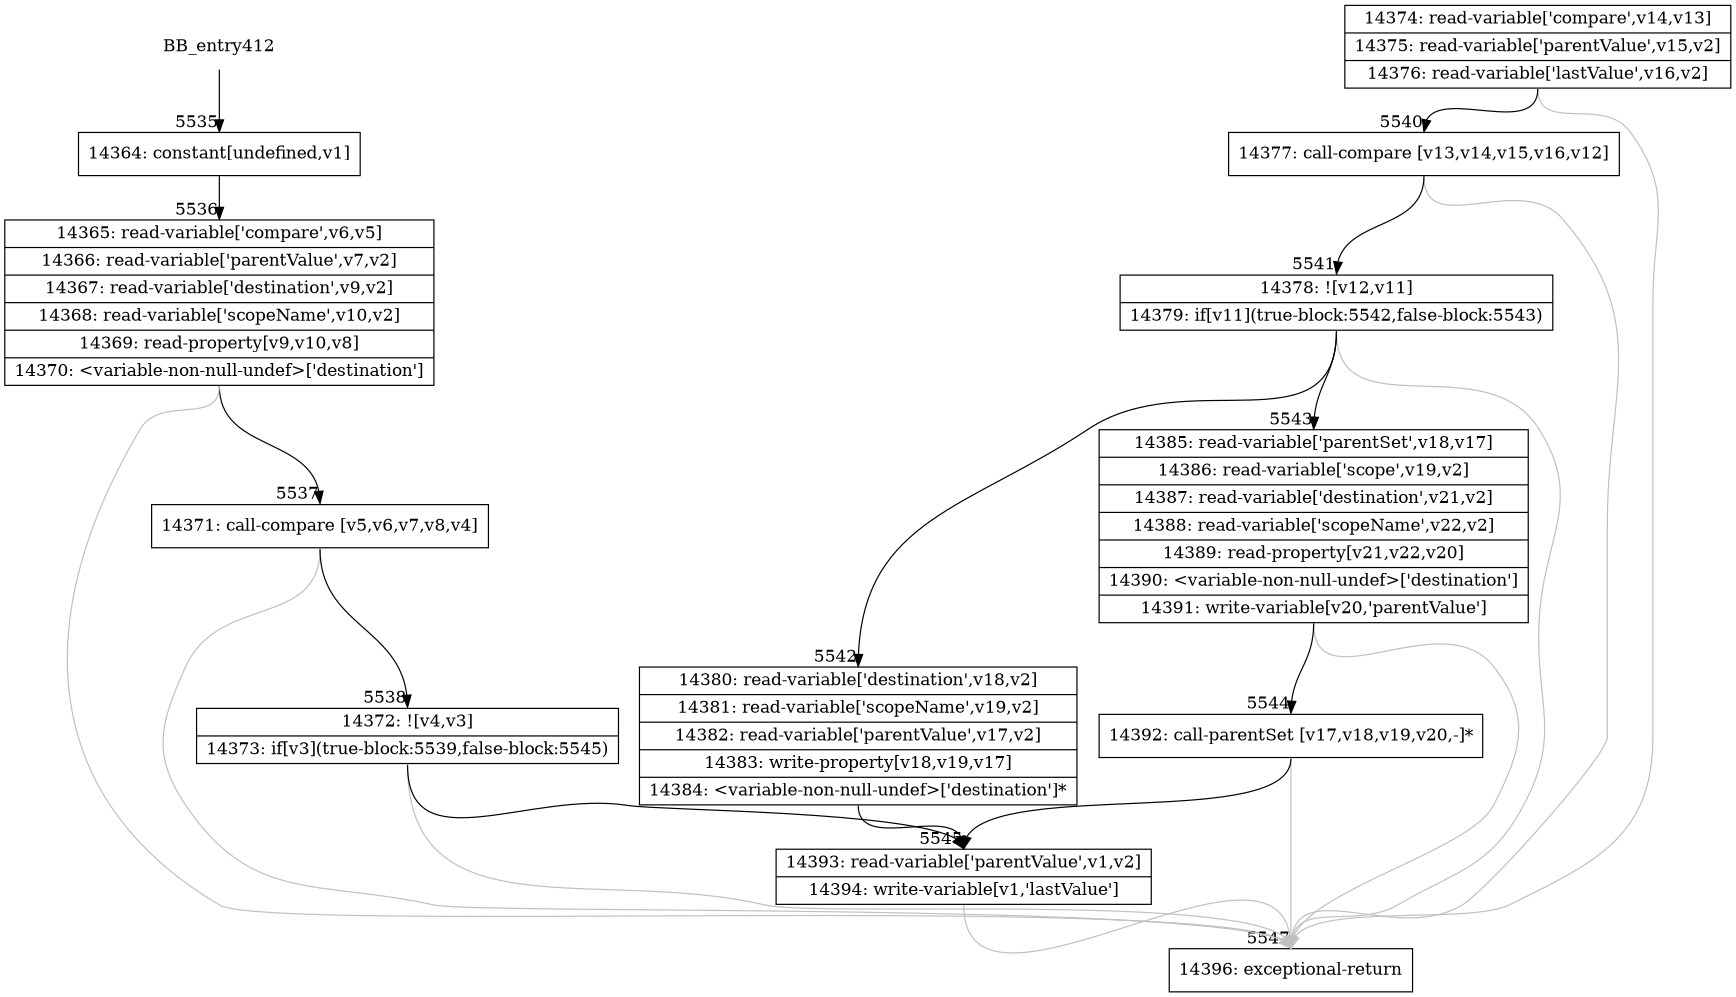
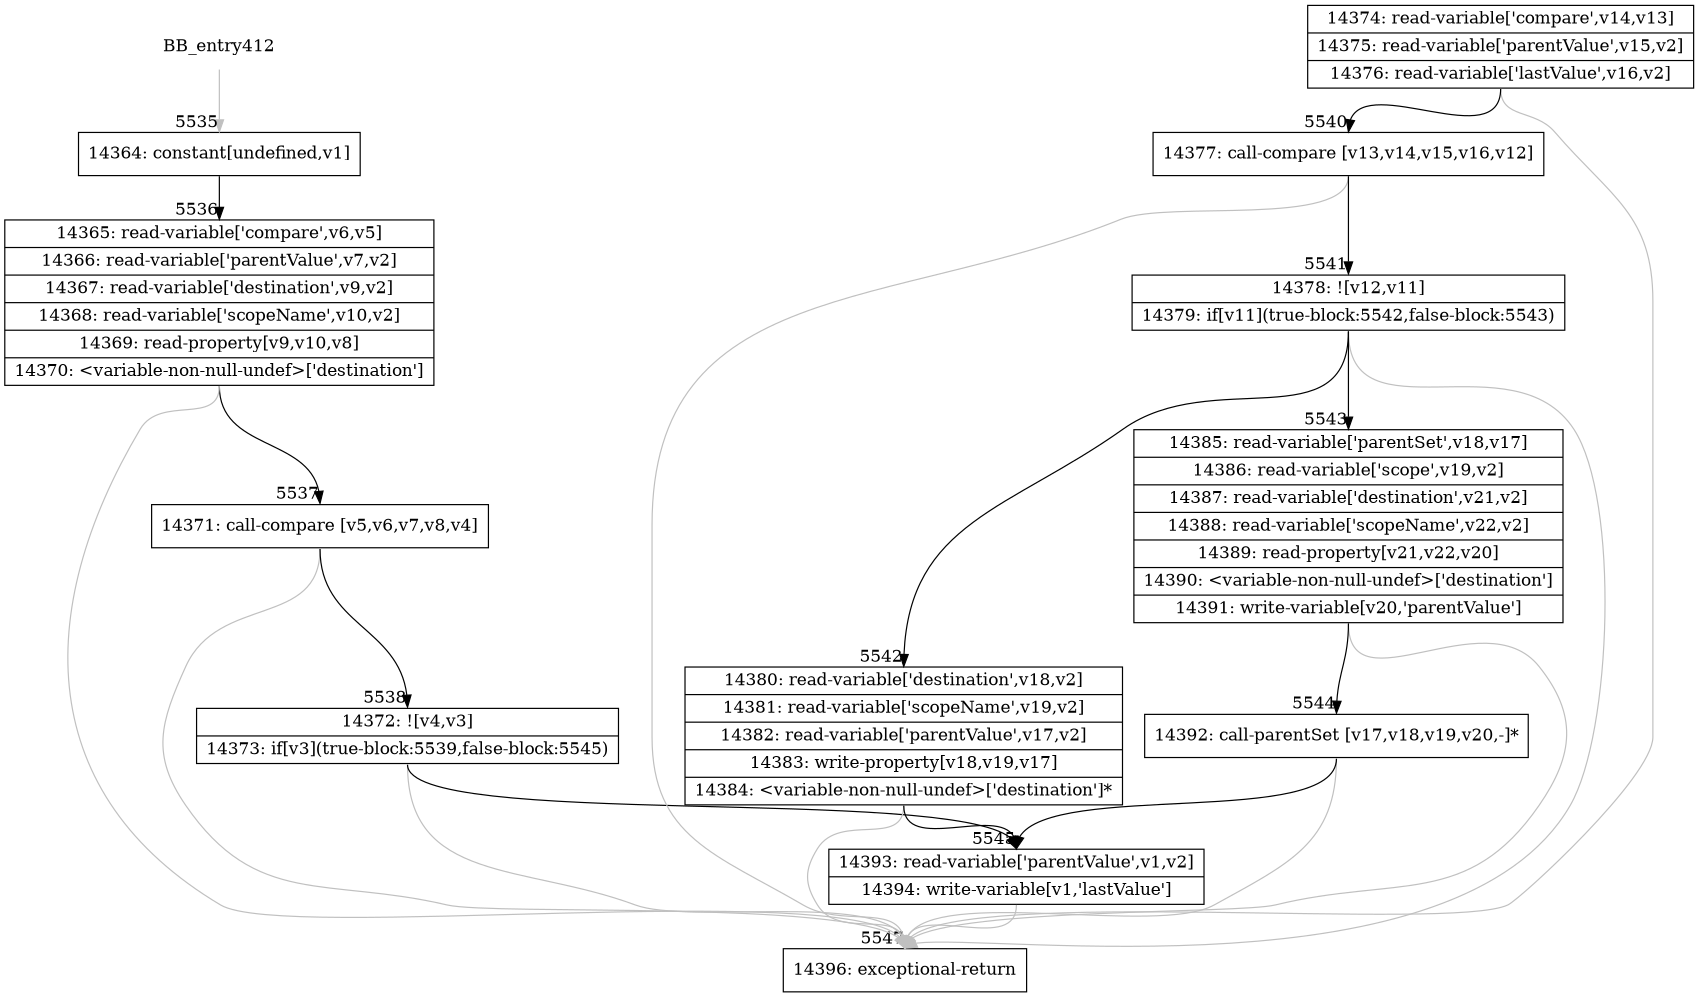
edge "BB_entry412" -> "14364: constant[undefined,v1]": color black -> gray
edge "14380: read-variable['destination',v18,v2]" -> "14396: exceptional-return": added
